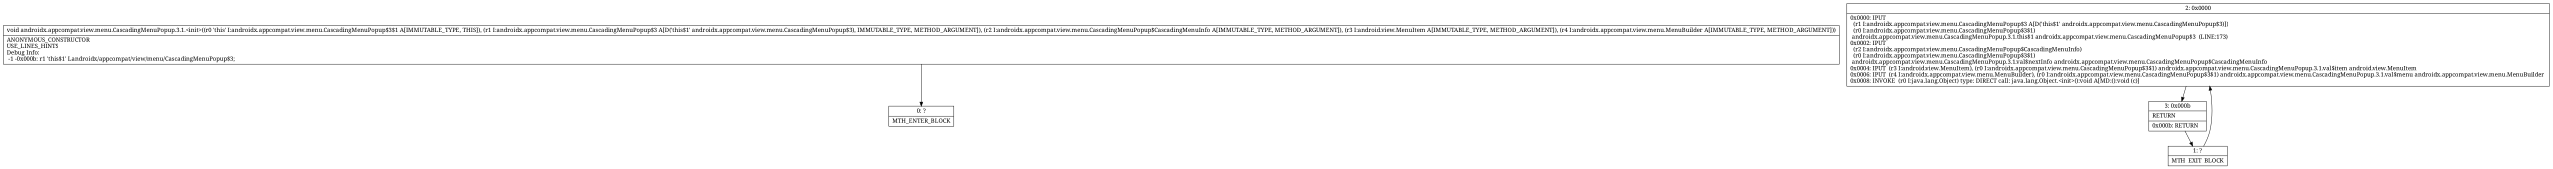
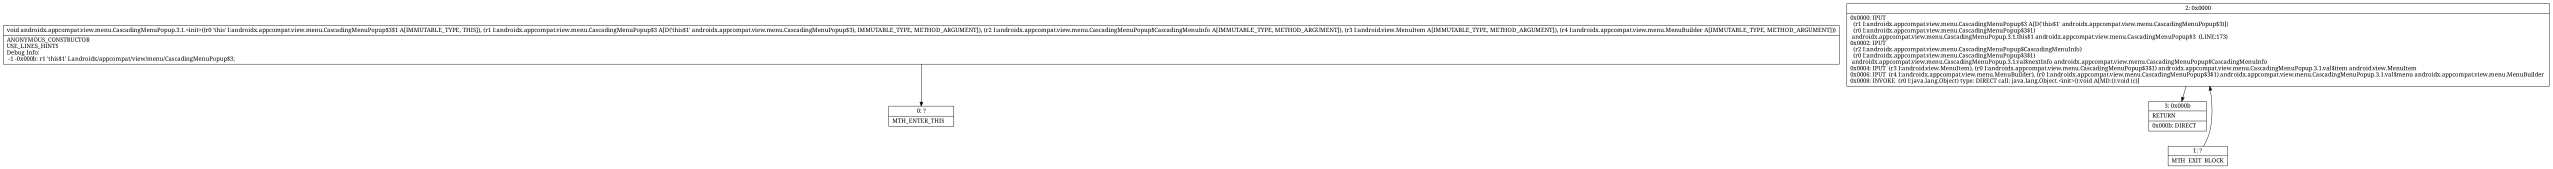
node "0: ?": text "MTH_ENTER_BLOCK" -> "MTH_ENTER_THIS"
node "3: 0x000b": text "0x000b: RETURN" -> "0x000b: DIRECT"
edge "3: 0x000b" -> "1: ?": removed
